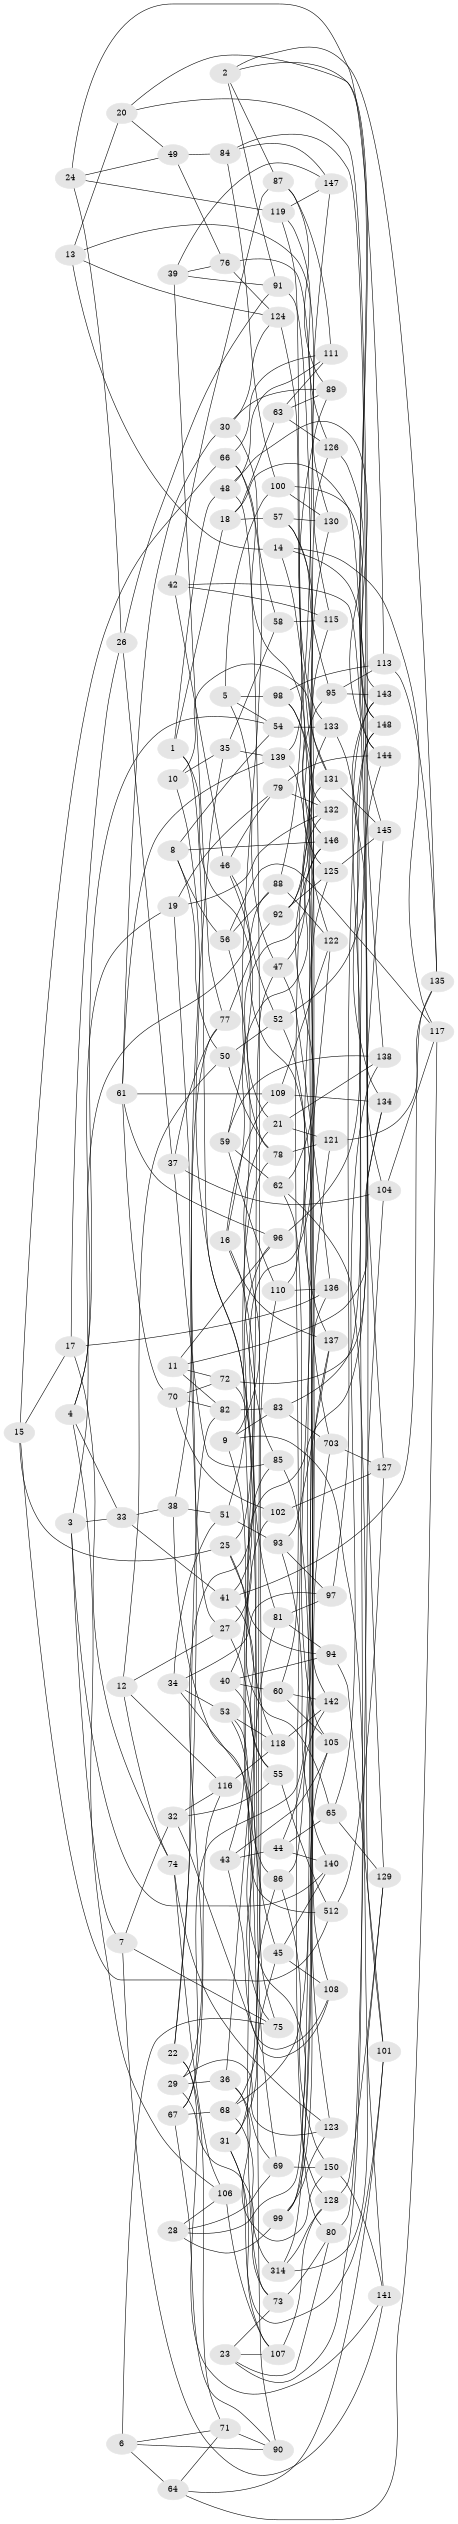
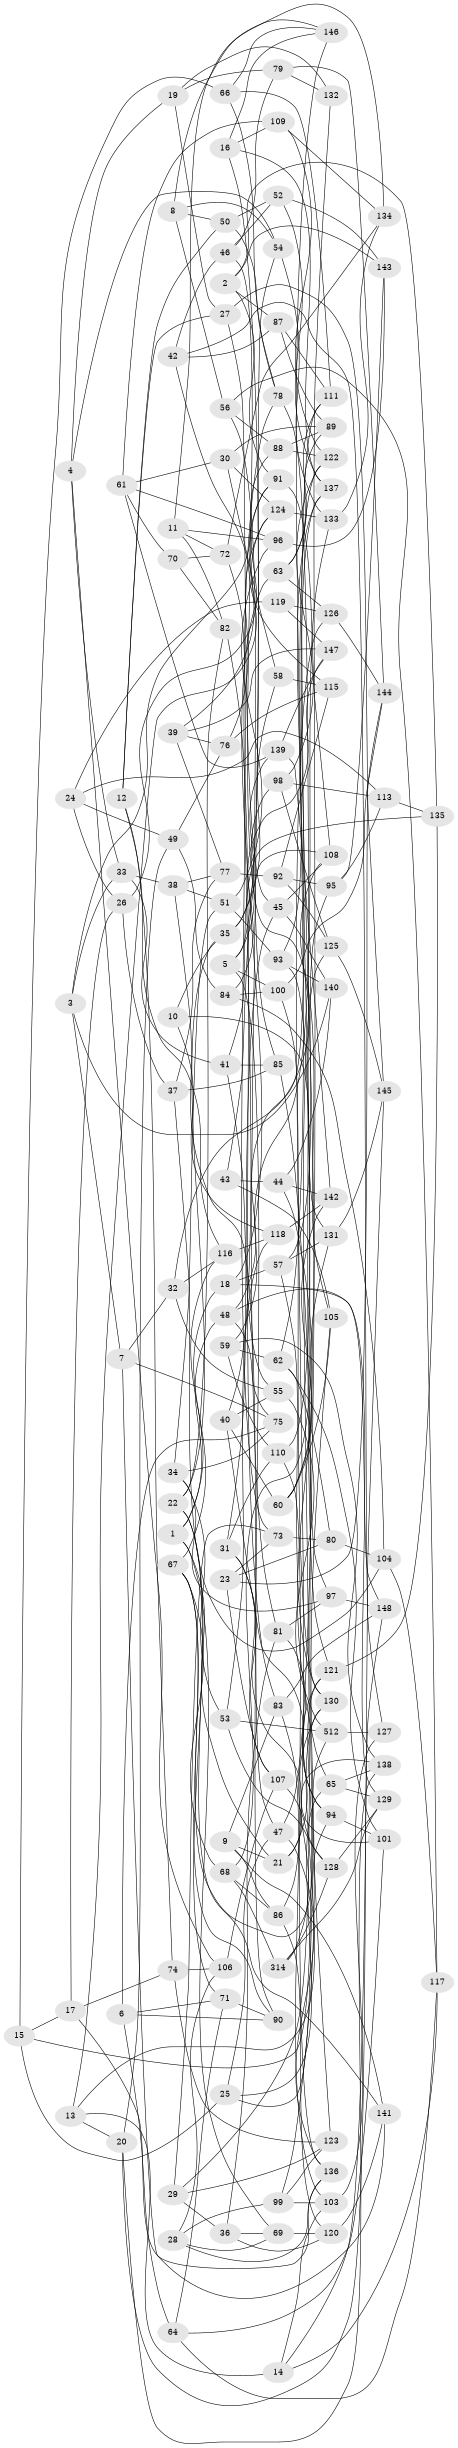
edge "119" -- "132": removed
node "703": label "703" -> "103"
node "102": removed
node "150": label "150" -> "120"
